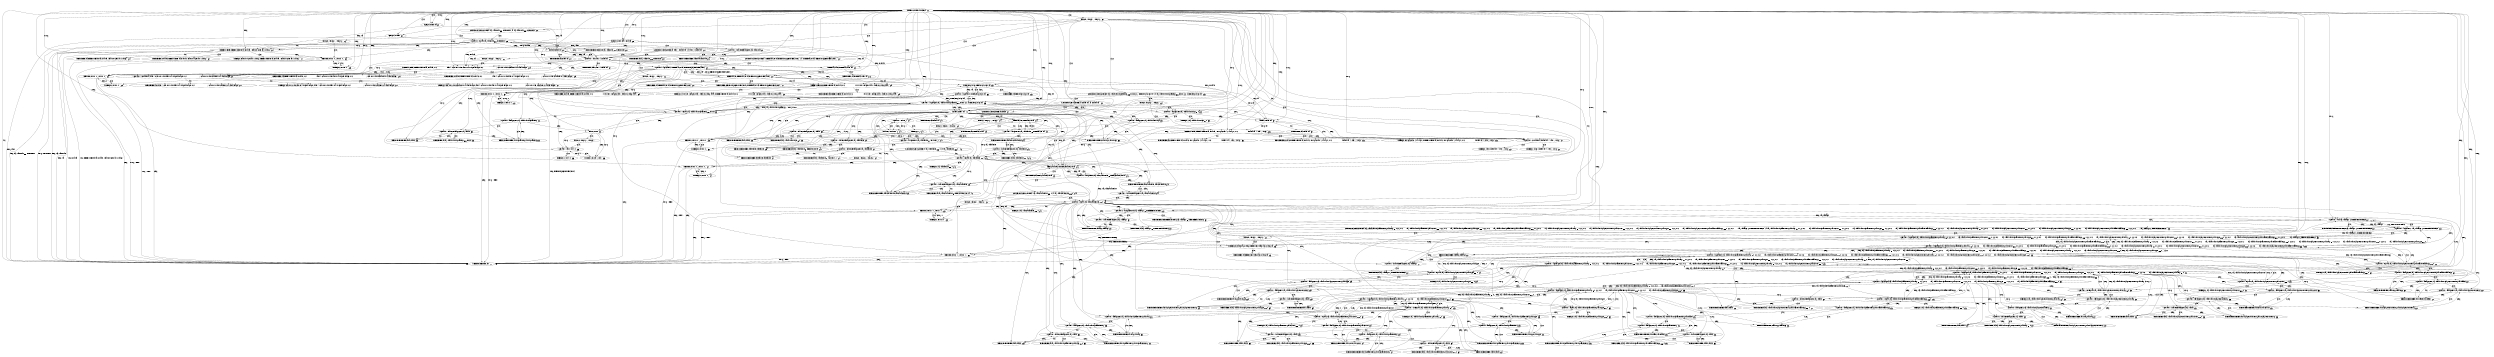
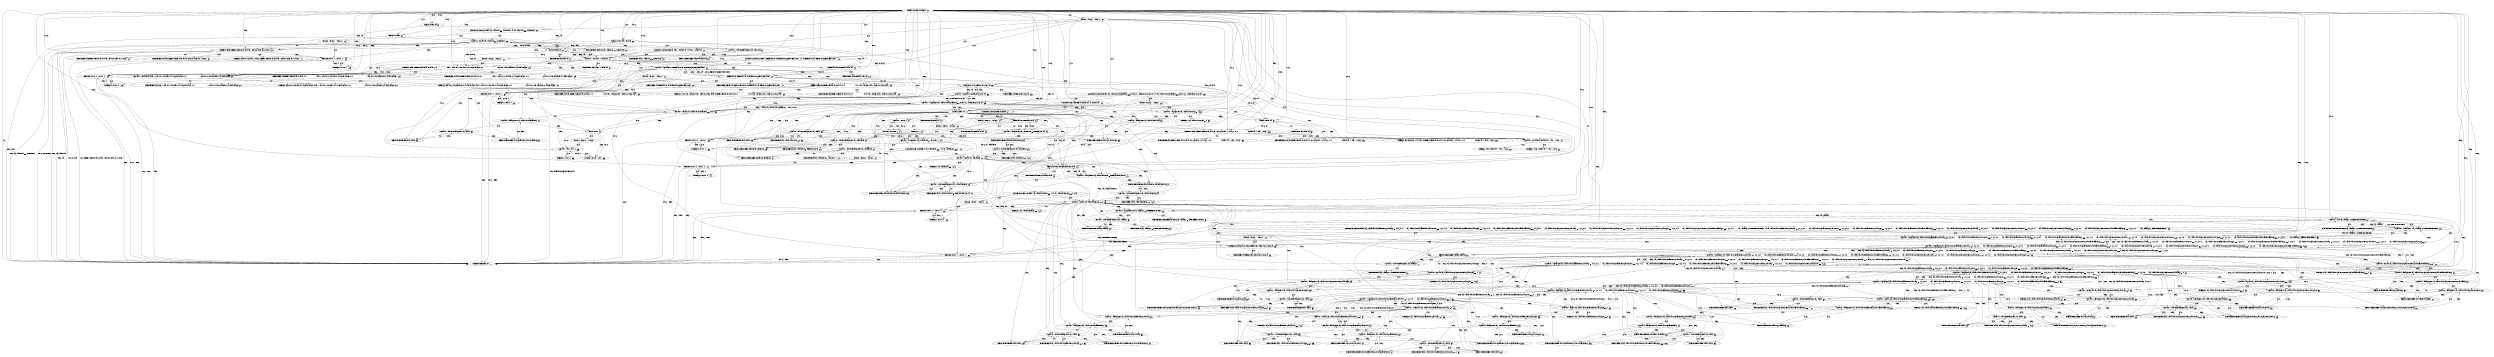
node "(IDENTIFIER,tif,tif->tif_dir.td_stripoffset_p == NULL)": removed
node "(IDENTIFIER,tif,tif->tif_scanlinesize == 0)": added
